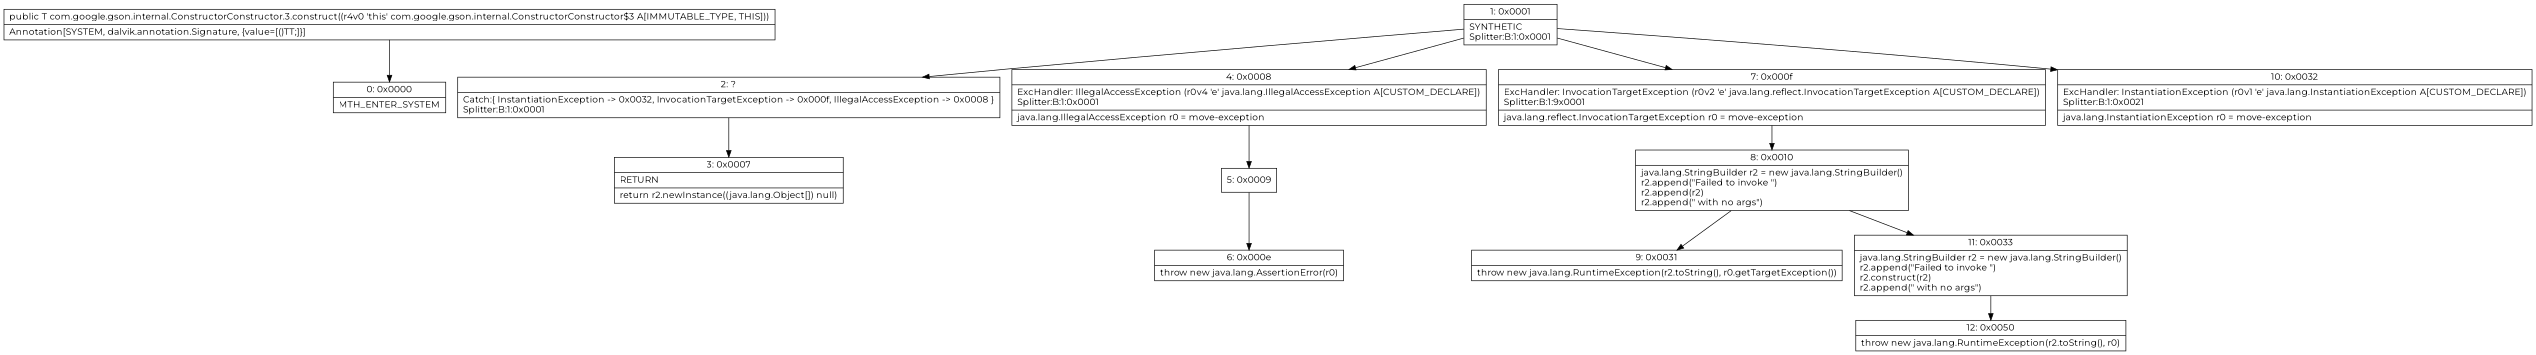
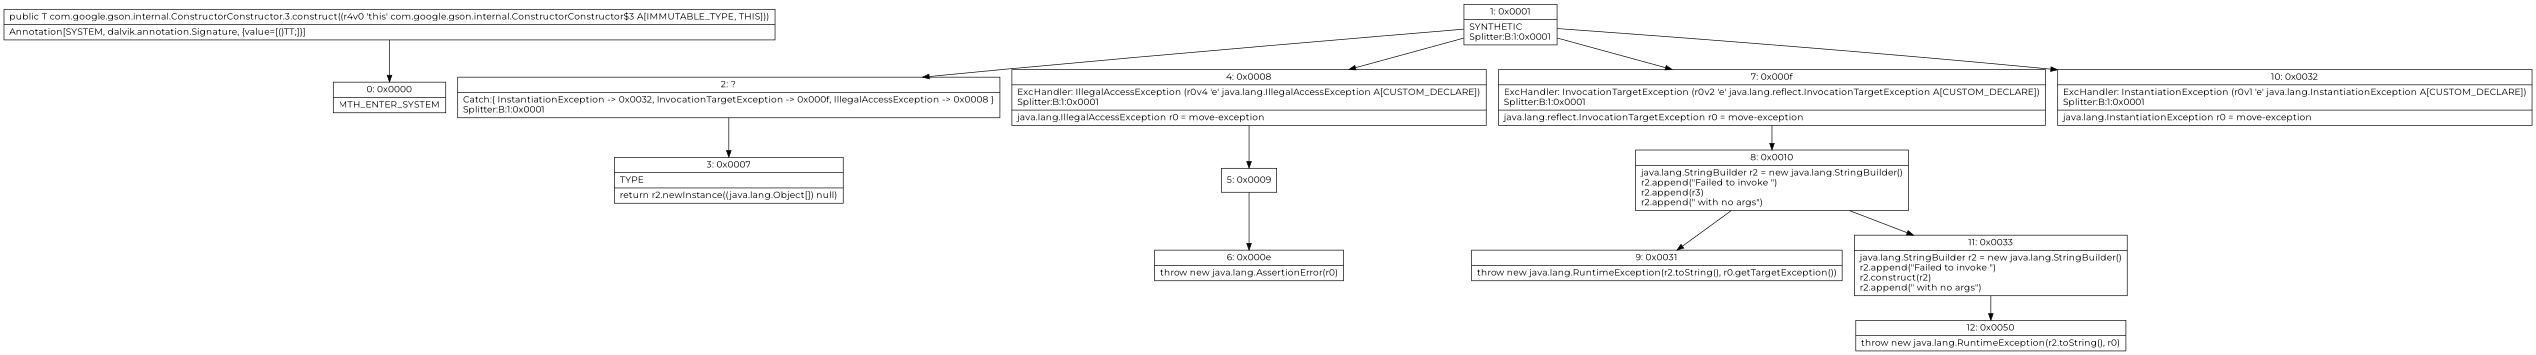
node "7: 0x000f": text "Splitter:B:1:9x0001" -> "Splitter:B:1:0x0001"
node "10: 0x0032": text "Splitter:B:1:0x0021" -> "Splitter:B:1:0x0001"
node "3: 0x0007": text "RETURN" -> "TYPE"
node "8: 0x0010": text "r2.append(r2)" -> "r2.append(r3)"
